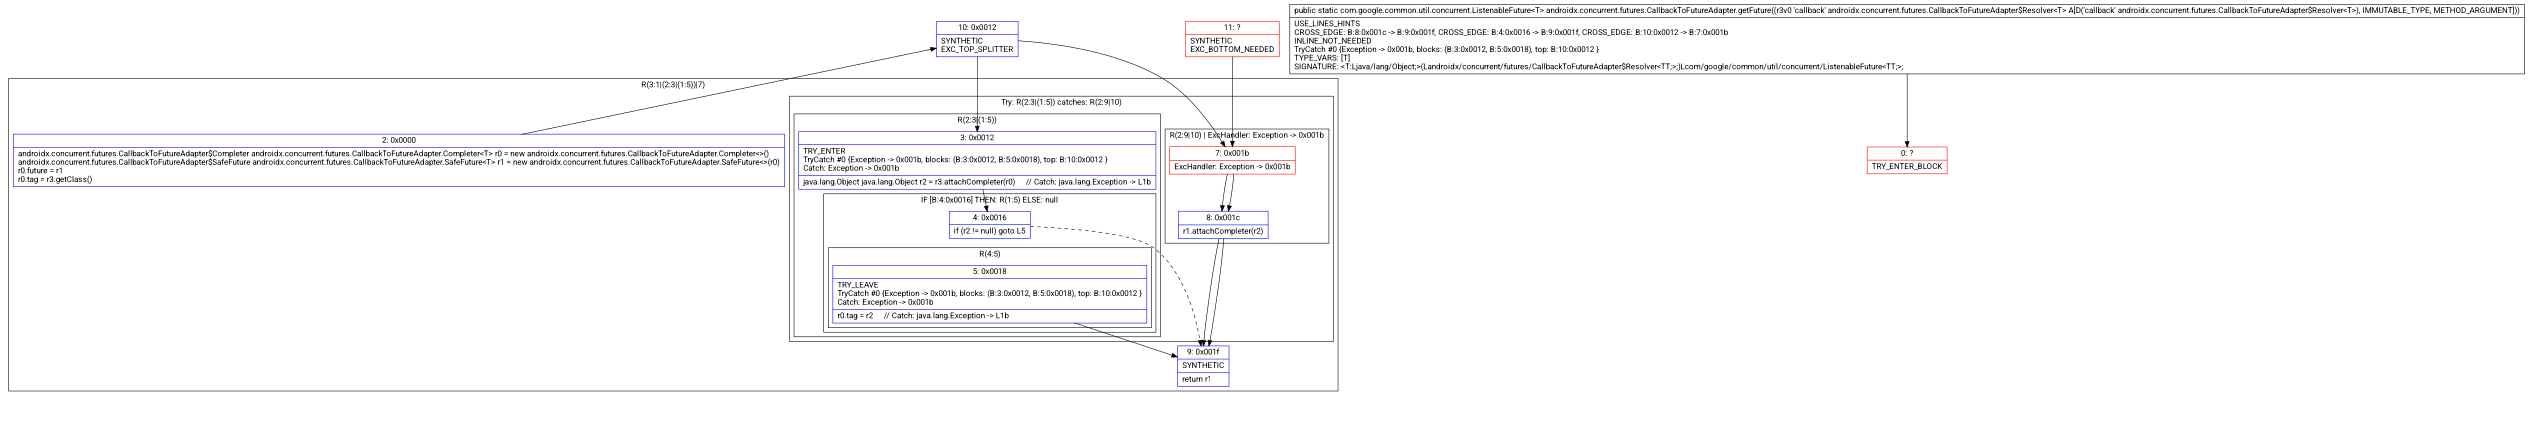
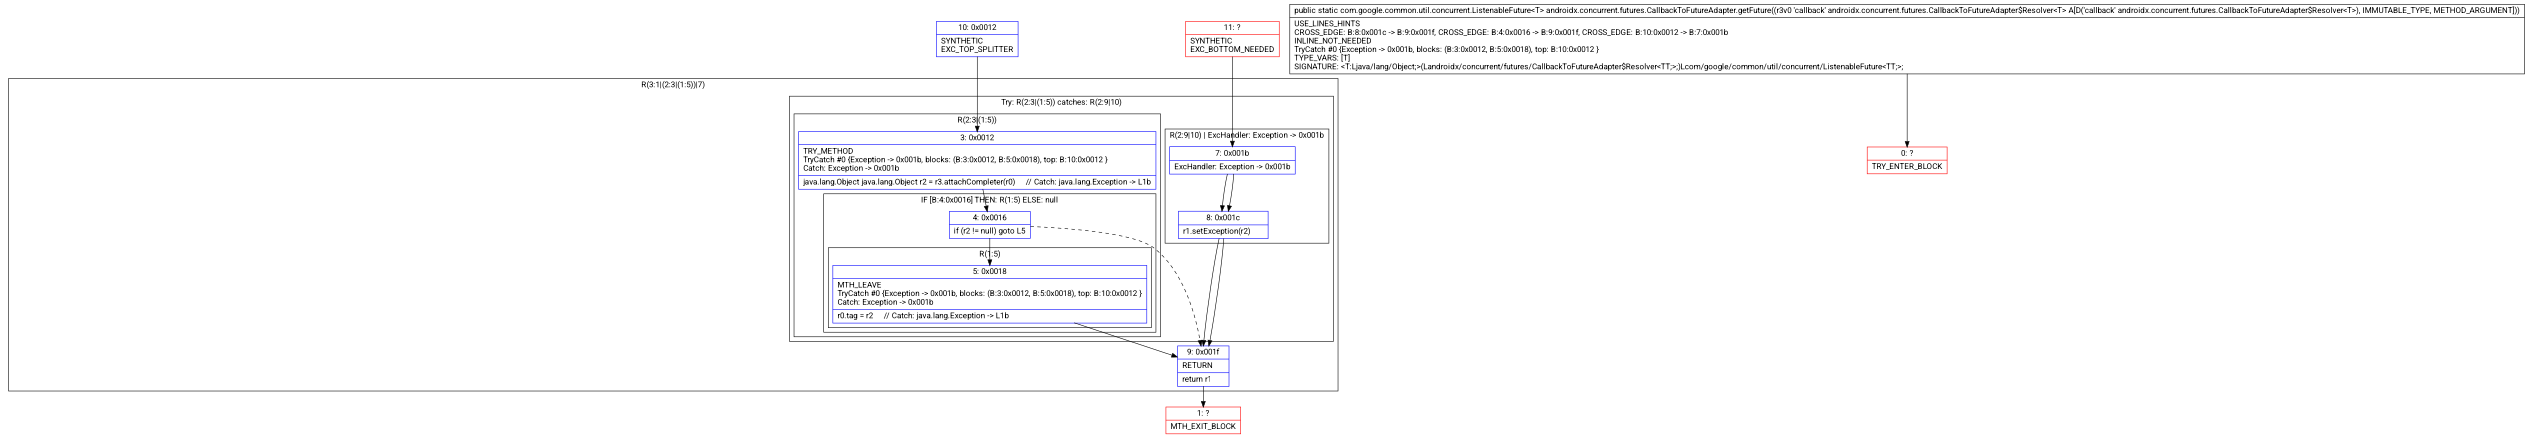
edge "10: 0x0012" -> "7: 0x001b": removed
node "3: 0x0012": text "TRY_ENTER" -> "TRY_METHOD"
node "2: 0x0000": removed
node "7: 0x001b": color red -> blue
node "8: 0x001c": text "r1.attachCompleter(r2)" -> "r1.setException(r2)"
edge "4: 0x0016" -> "5: 0x0018": added
cluster "R(4:5)": label "R(4:5)" -> "R(1:5)"
node "5: 0x0018": text "TRY_LEAVE" -> "MTH_LEAVE"
node "9: 0x001f": text "SYNTHETIC" -> "RETURN"
node "1: ?": added
